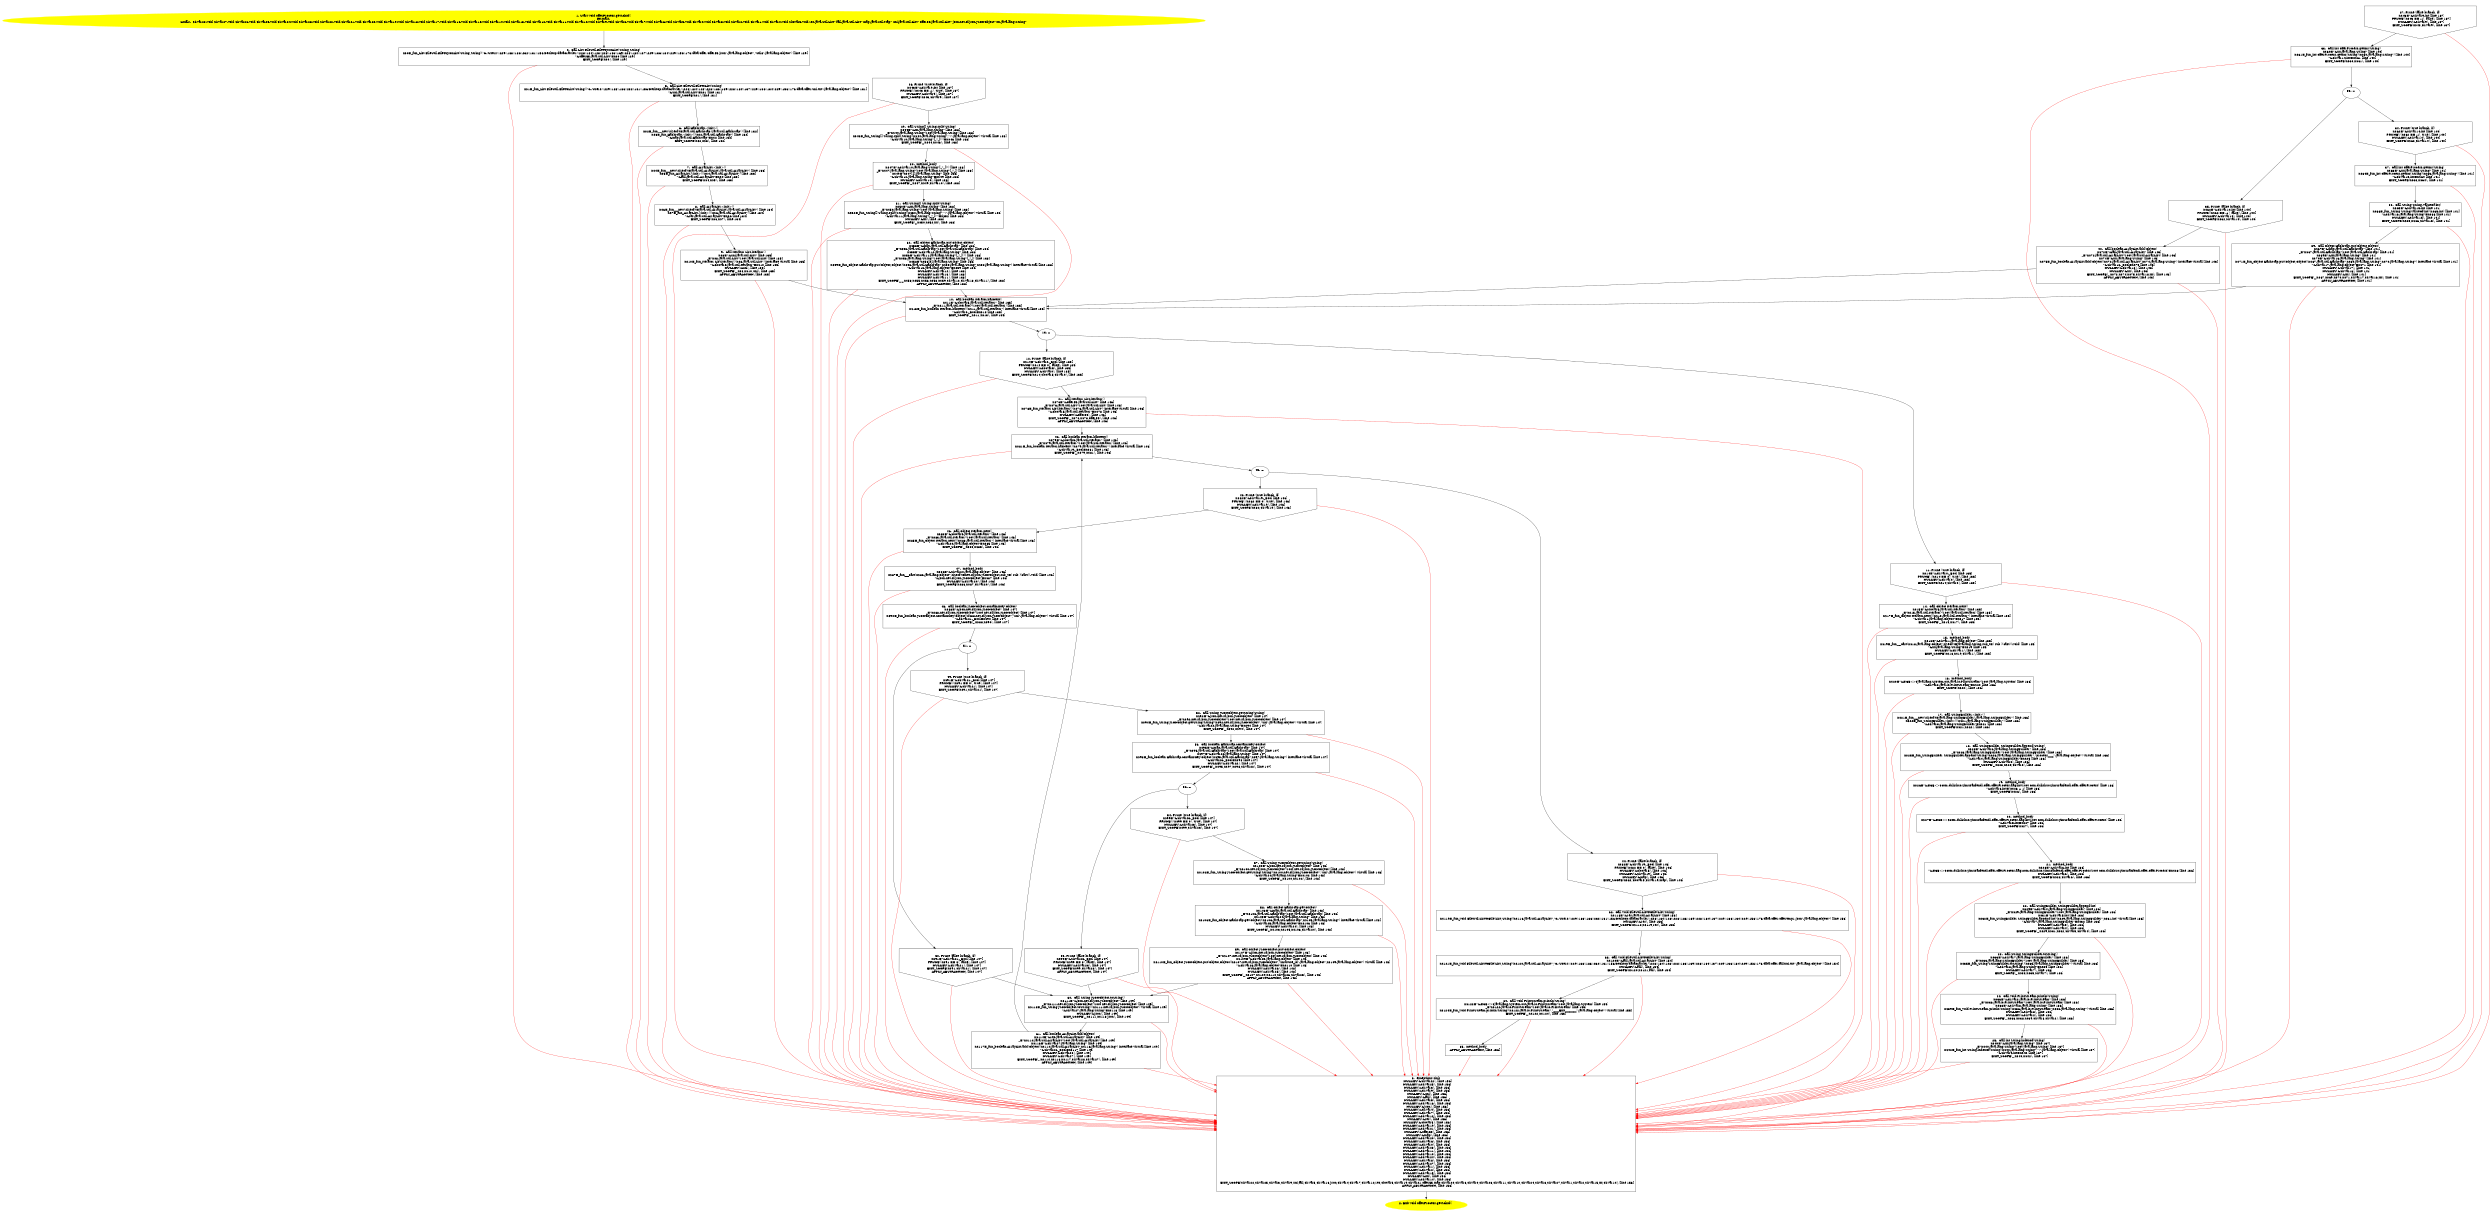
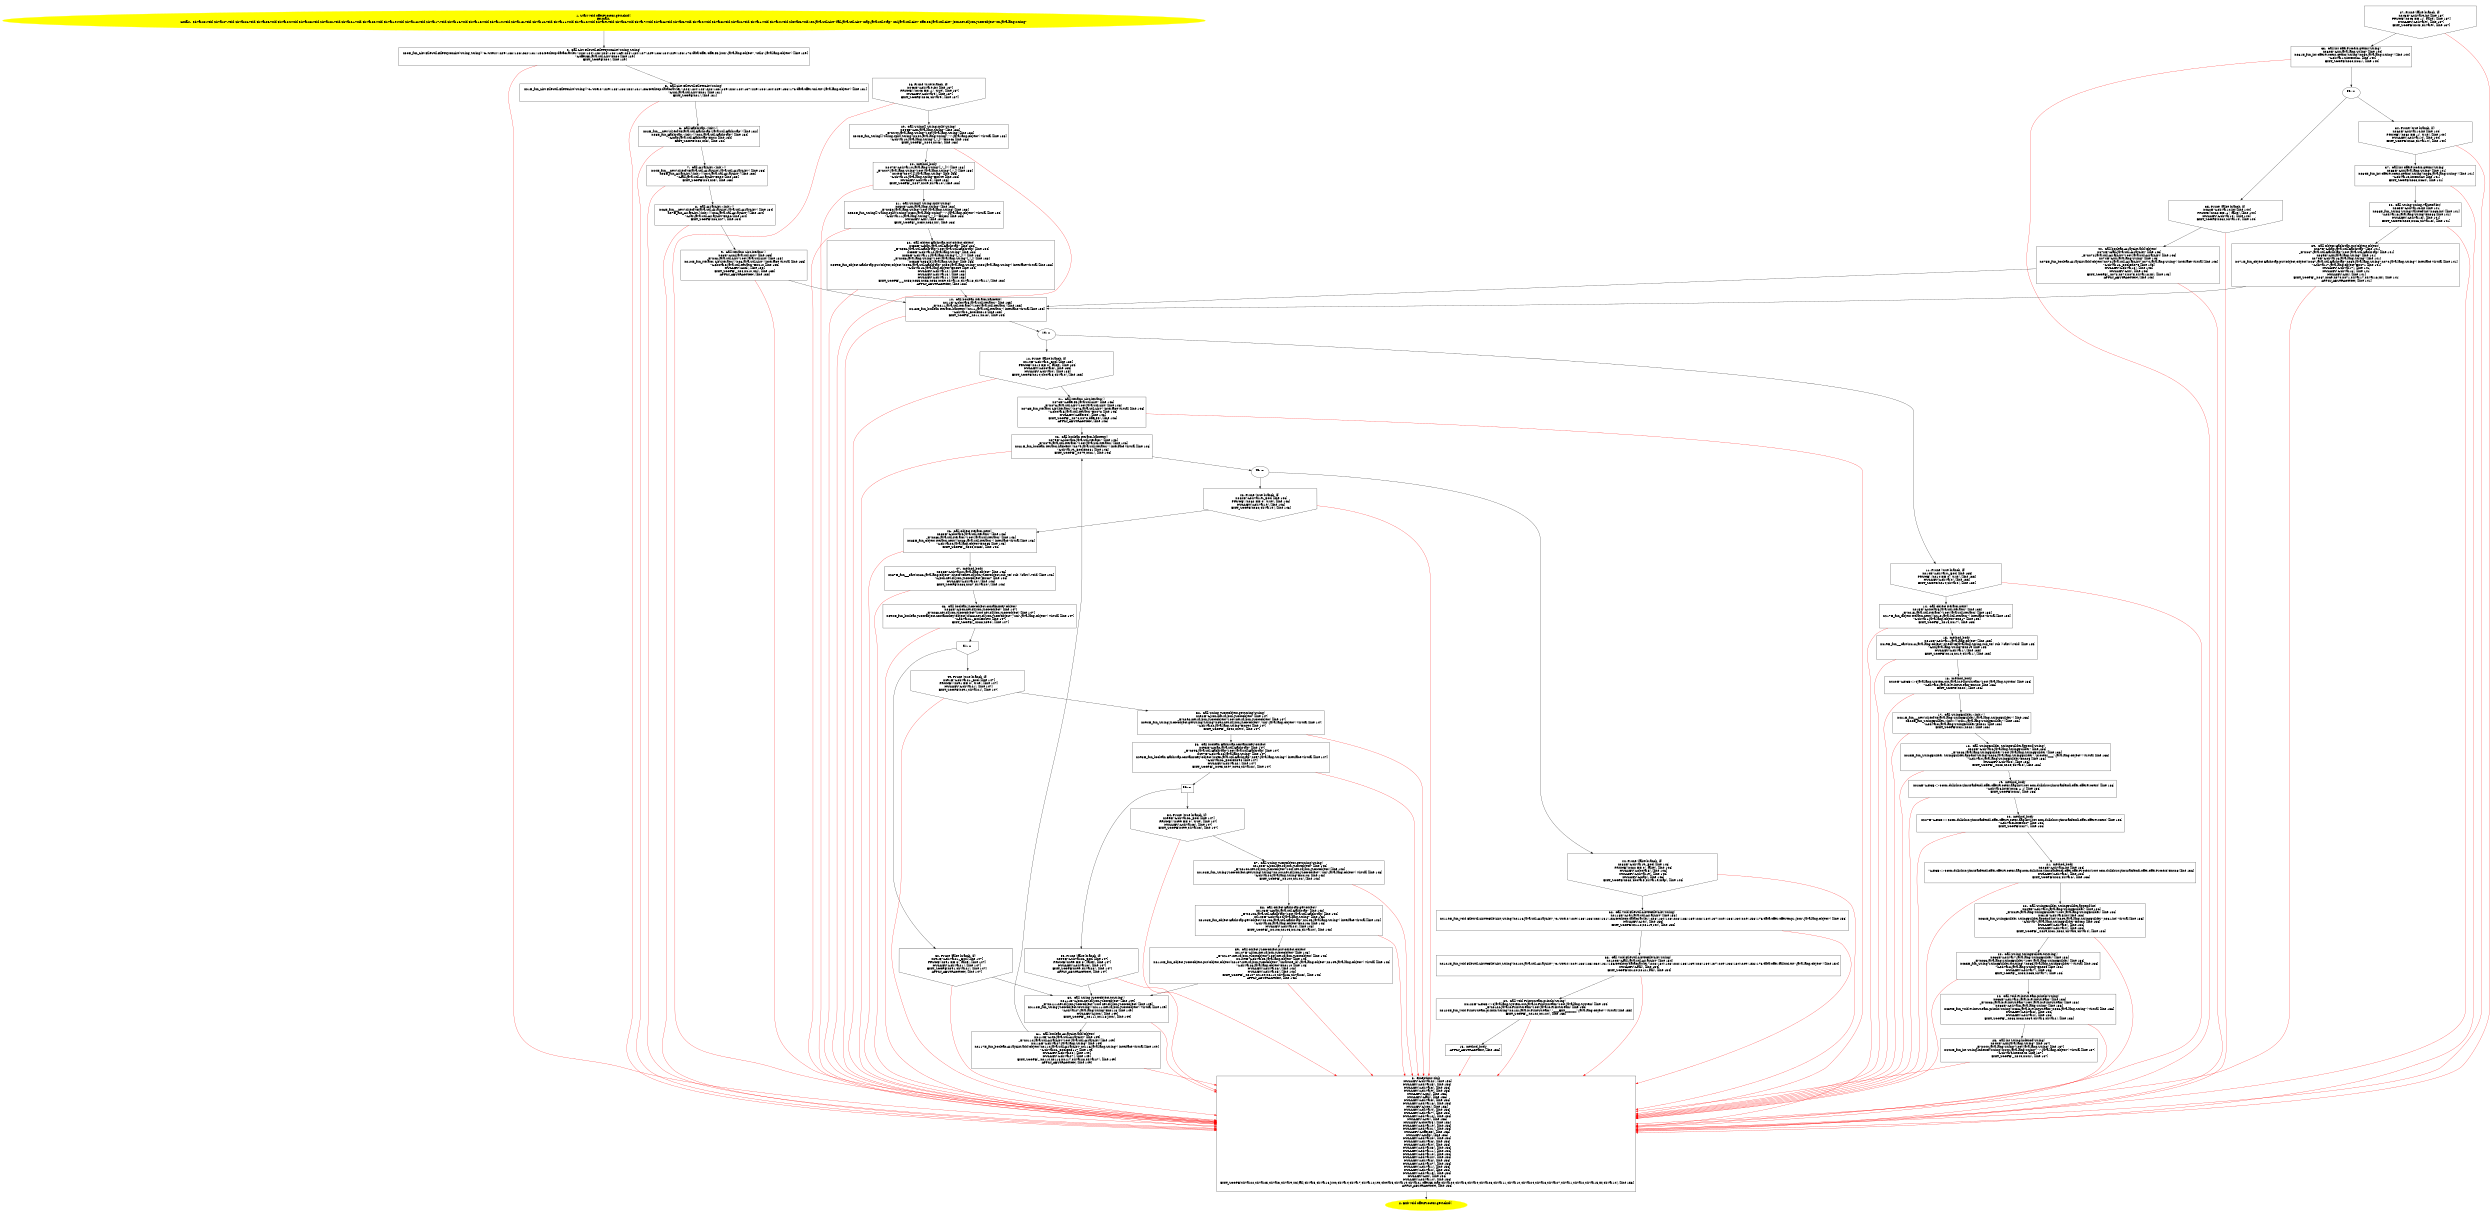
node "51: +": shape ellipse -> invhouse
node "56: +": shape ellipse -> box
node "65:  method_body APPLY_ABSTRACTION; [line 156]": label "65:  method_body APPLY_ABSTRACTION; [line 156]" -> "15:  method_body APPLY_ABSTRACTION; [line 156]"
